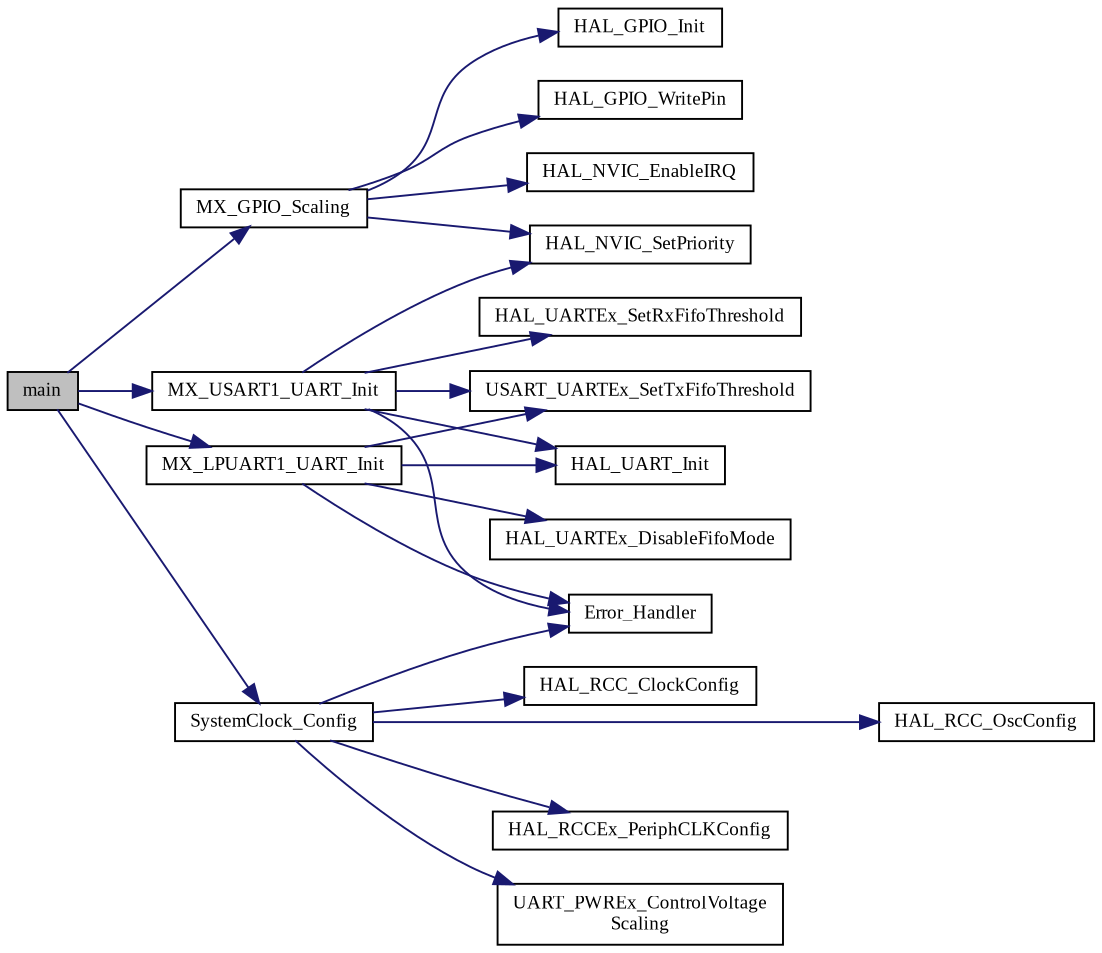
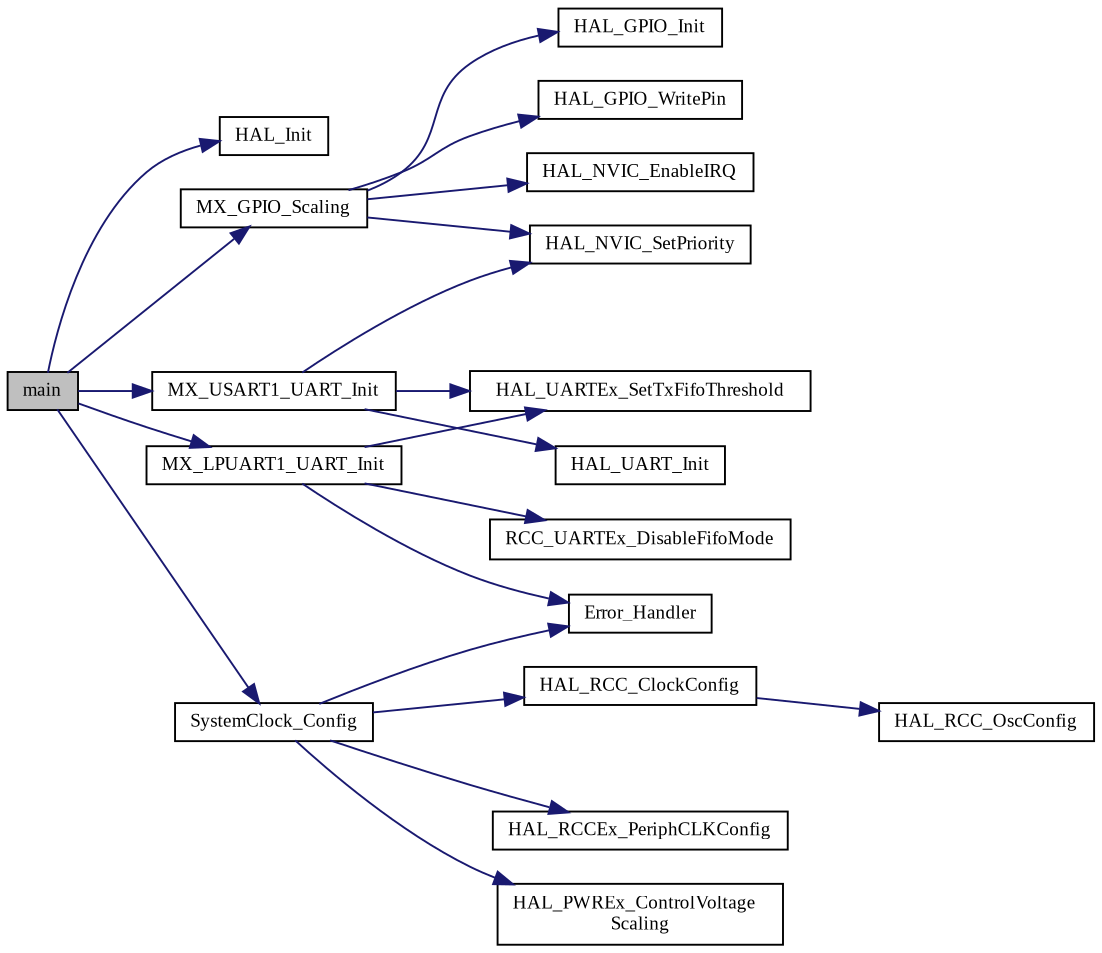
node "HAL_Init": added
node "HAL_UARTEx_SetRxFifoThreshold": removed
node "USART_UARTEx_SetTxFifoThreshold": label "USART_UARTEx_SetTxFifoThreshold" -> "HAL_UARTEx_SetTxFifoThreshold"
edge "MX_LPUART1_UART_Init" -> "HAL_UART_Init": removed
edge "MX_USART1_UART_Init" -> "Error_Handler": removed
node "HAL_UARTEx_DisableFifoMode": label "HAL_UARTEx_DisableFifoMode" -> "RCC_UARTEx_DisableFifoMode"
edge "SystemClock_Config" -> "HAL_RCC_OscConfig": now "HAL_RCC_ClockConfig" -> "HAL_RCC_OscConfig"
node "UART_PWREx_ControlVoltage Scaling": label "UART_PWREx_ControlVoltage Scaling" -> "HAL_PWREx_ControlVoltage Scaling"
